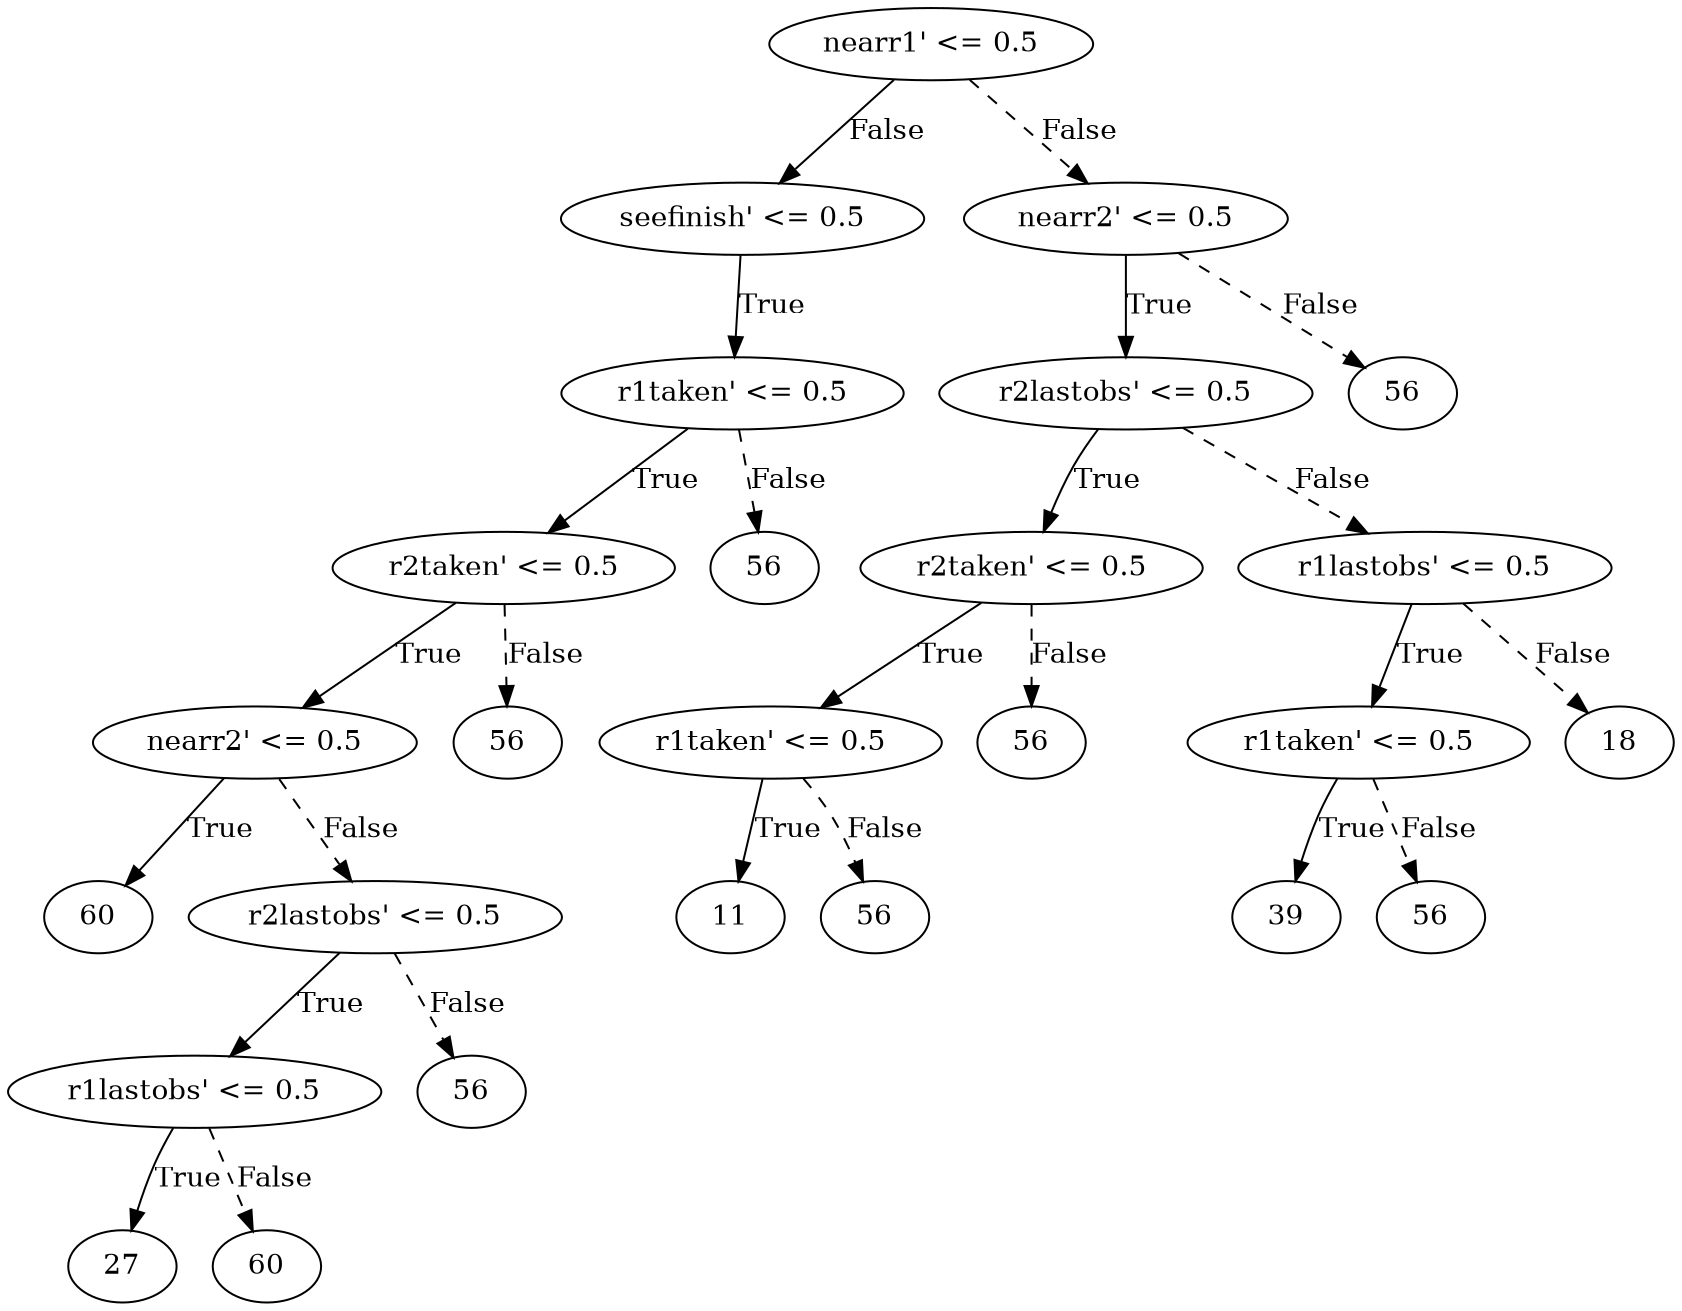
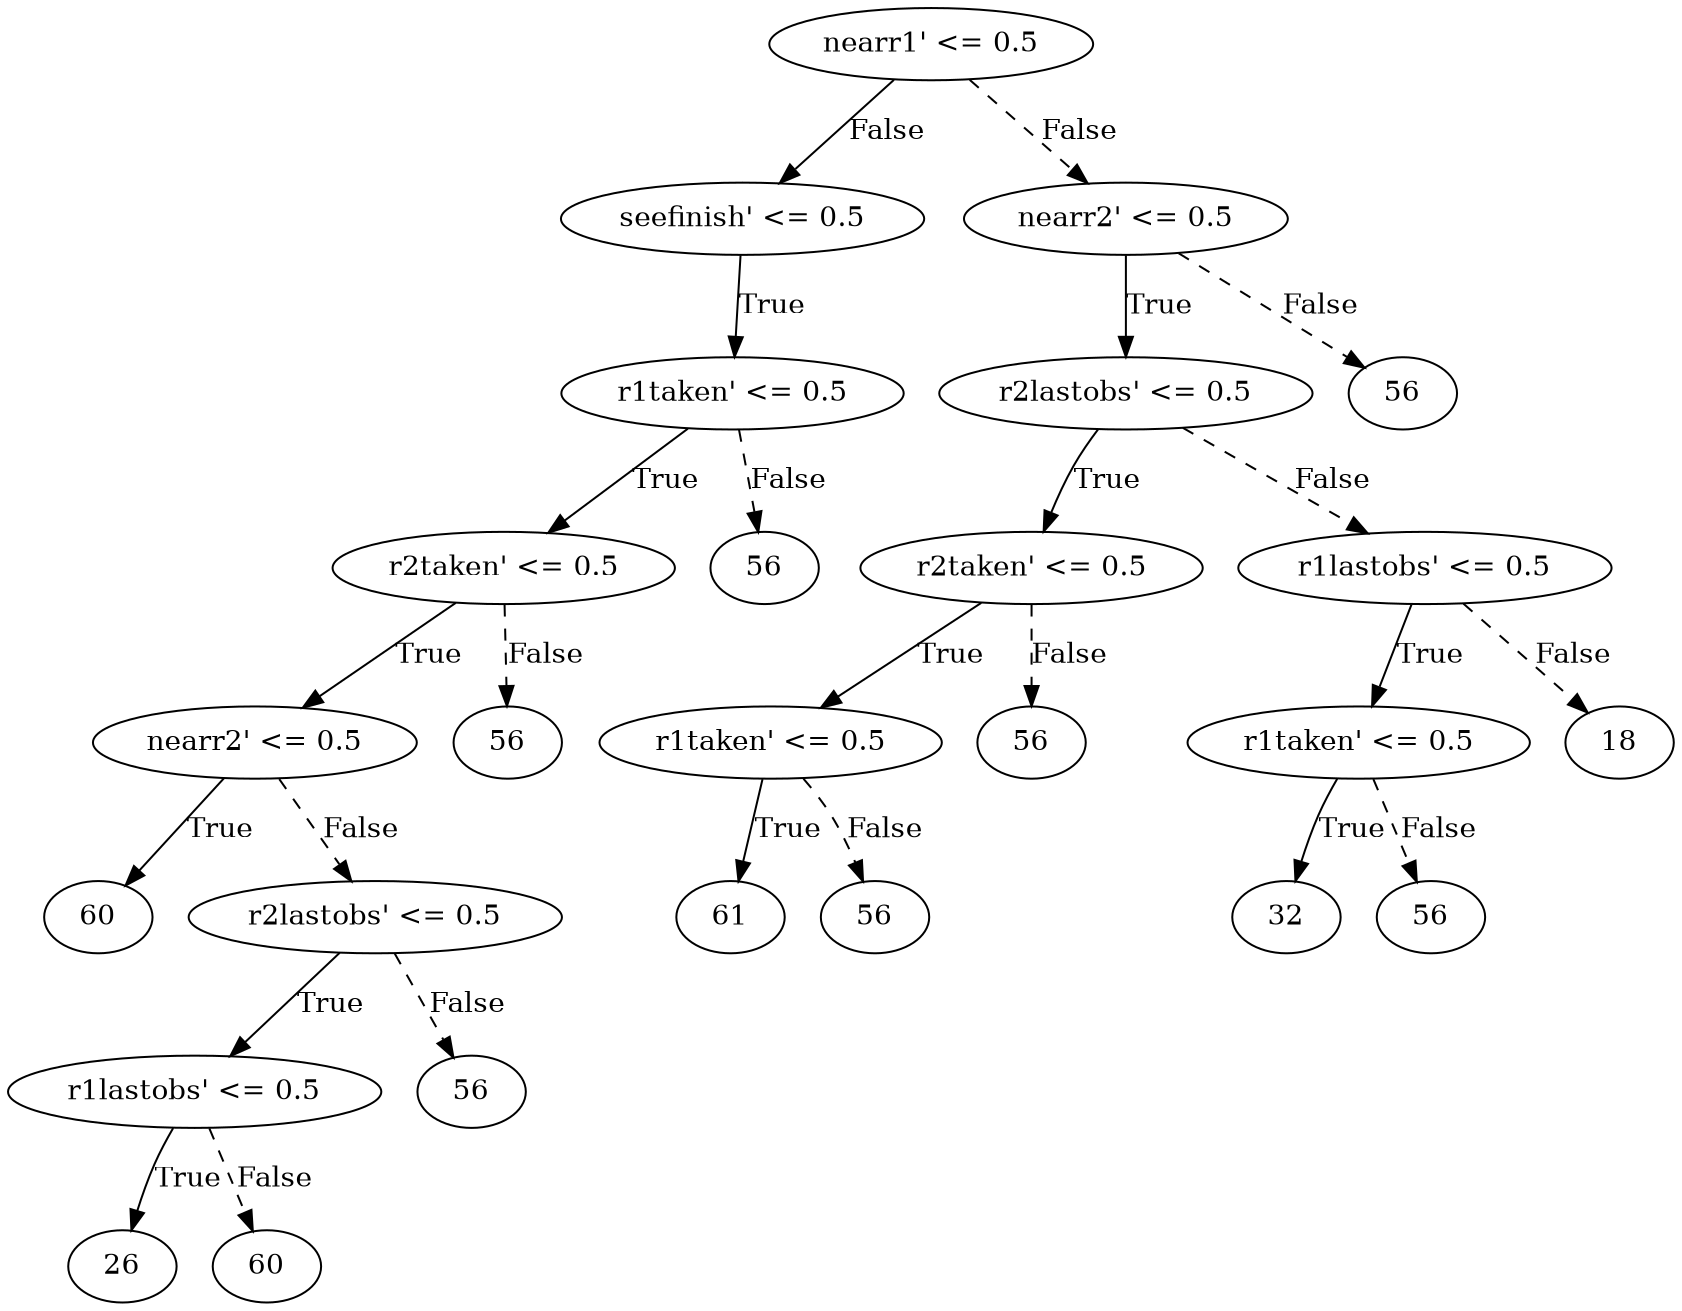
node "11": label "11" -> "61"
node "39": label "39" -> "32"
node "27": label "27" -> "26"
